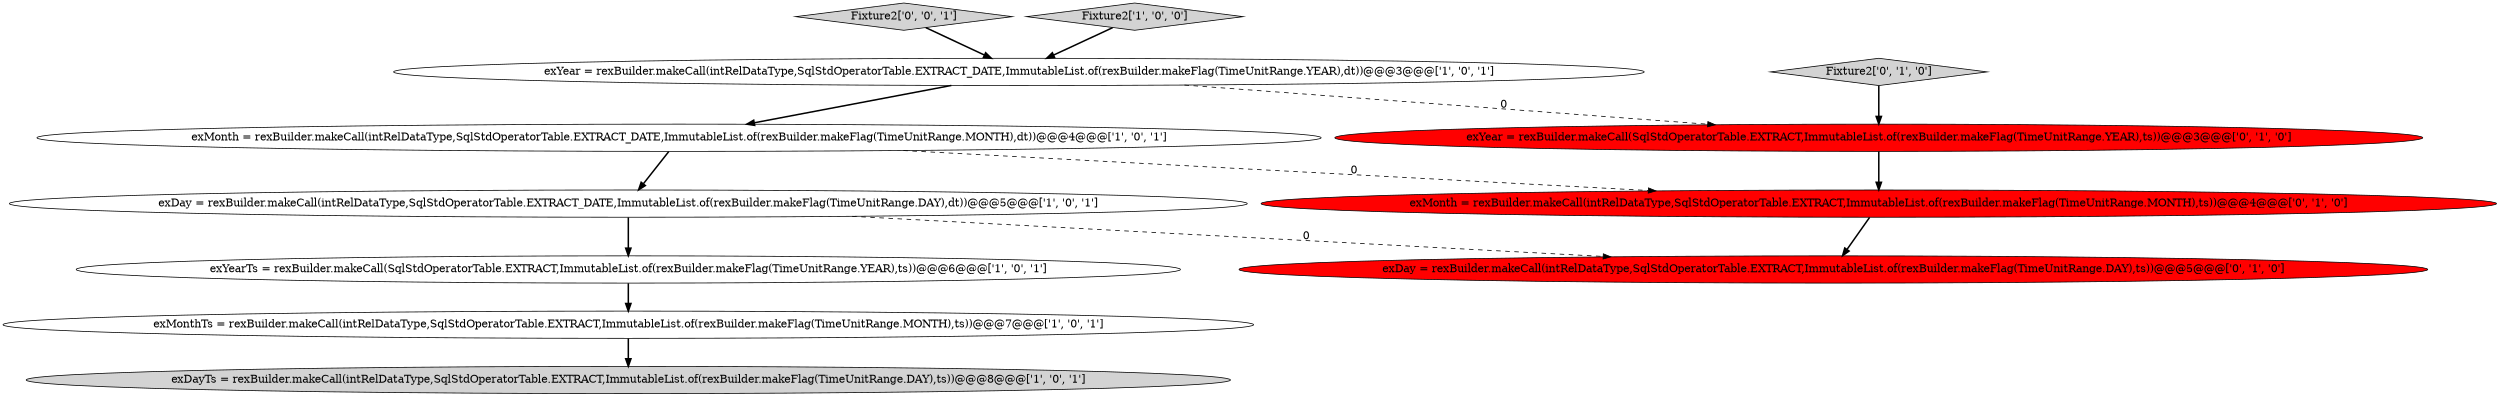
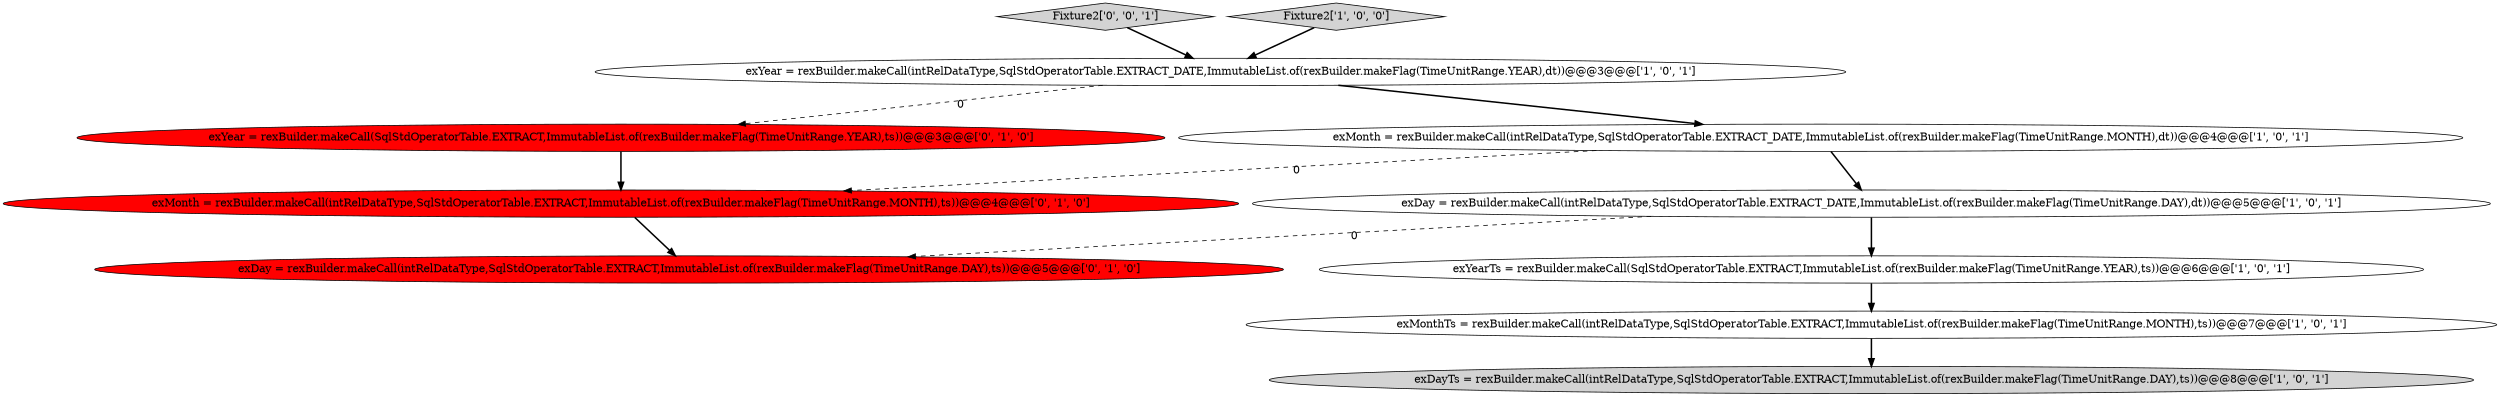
node "Fixture2['0', '1', '0']": removed
